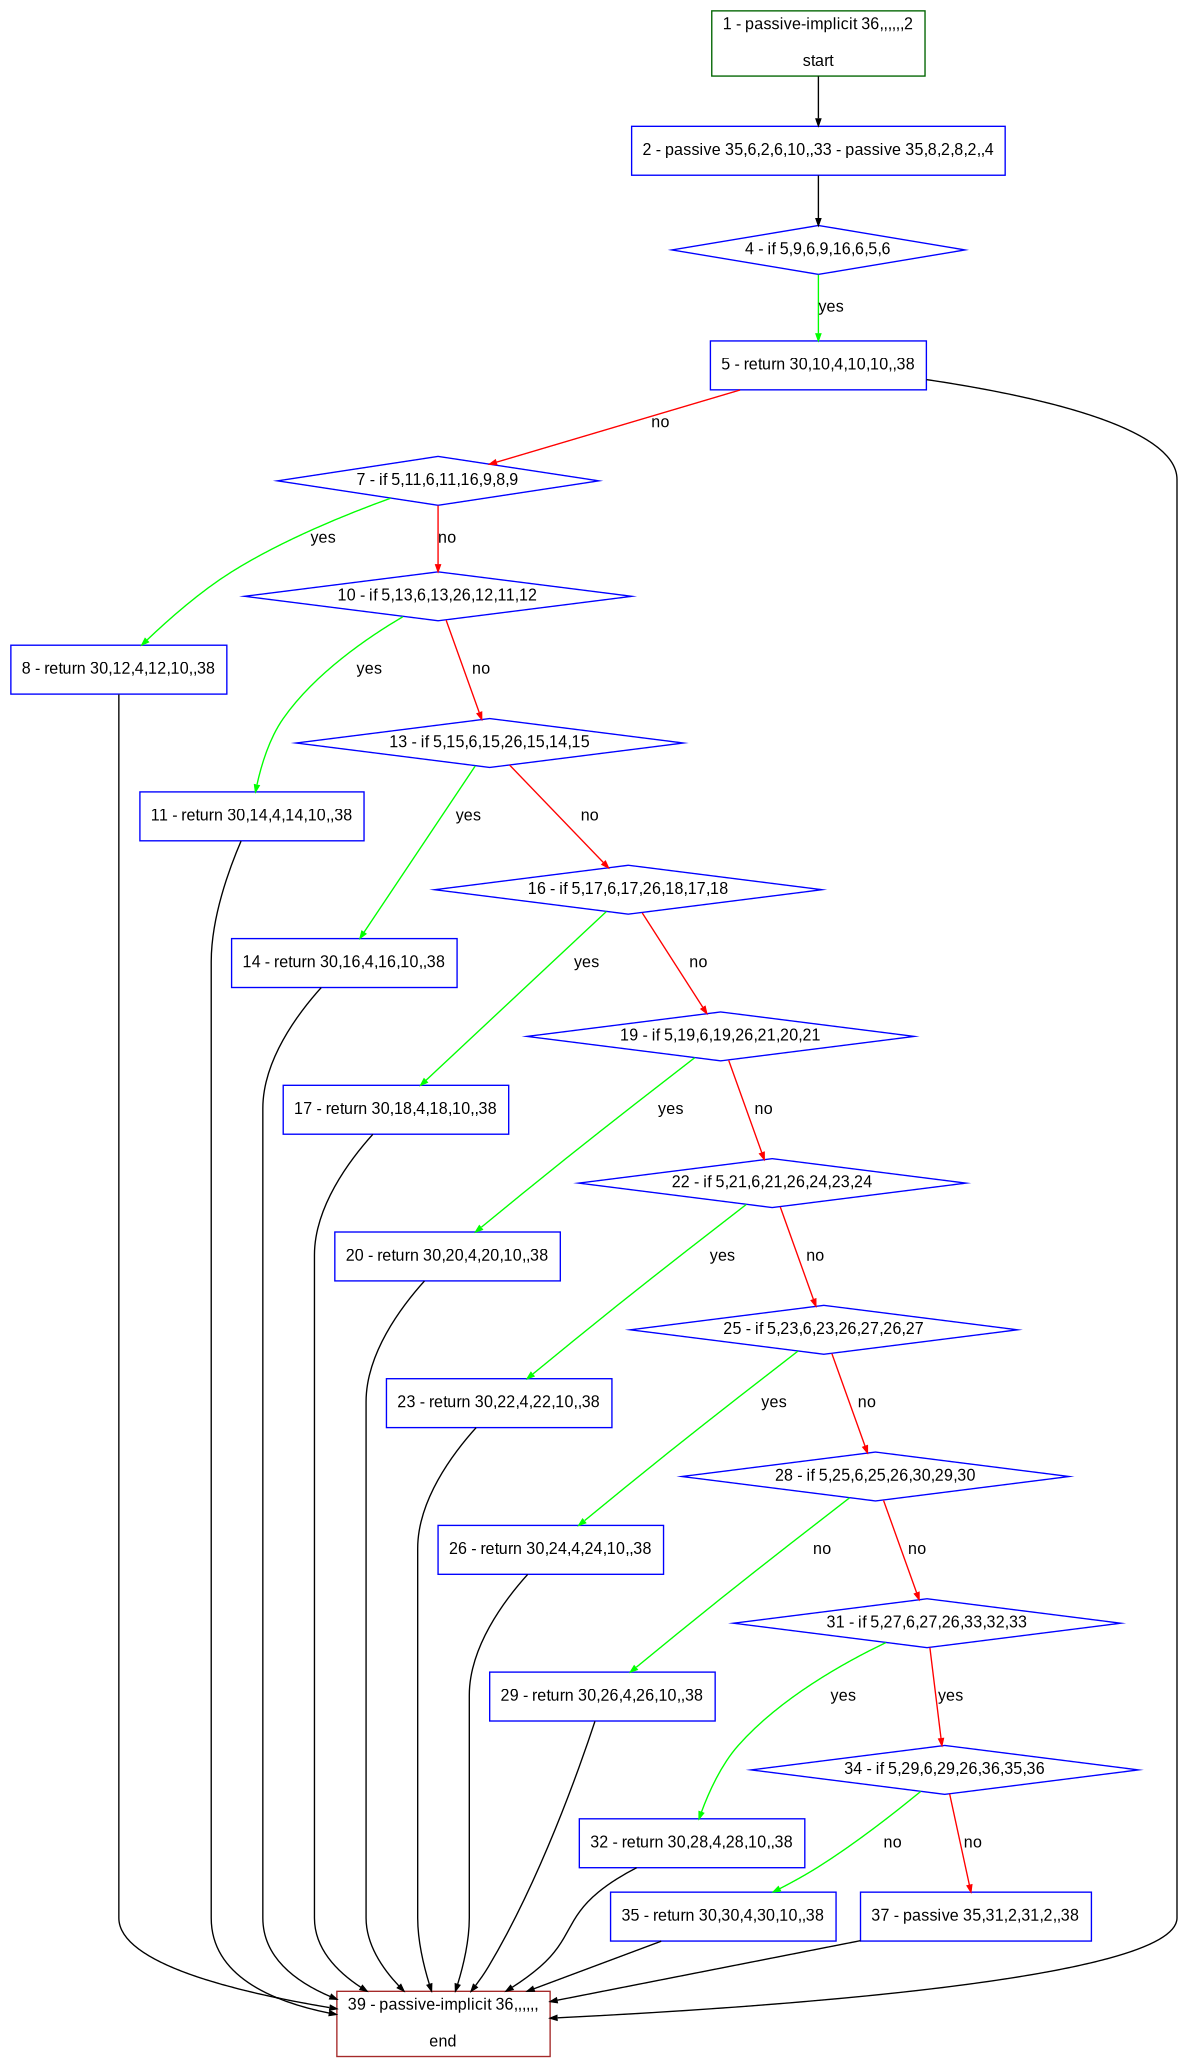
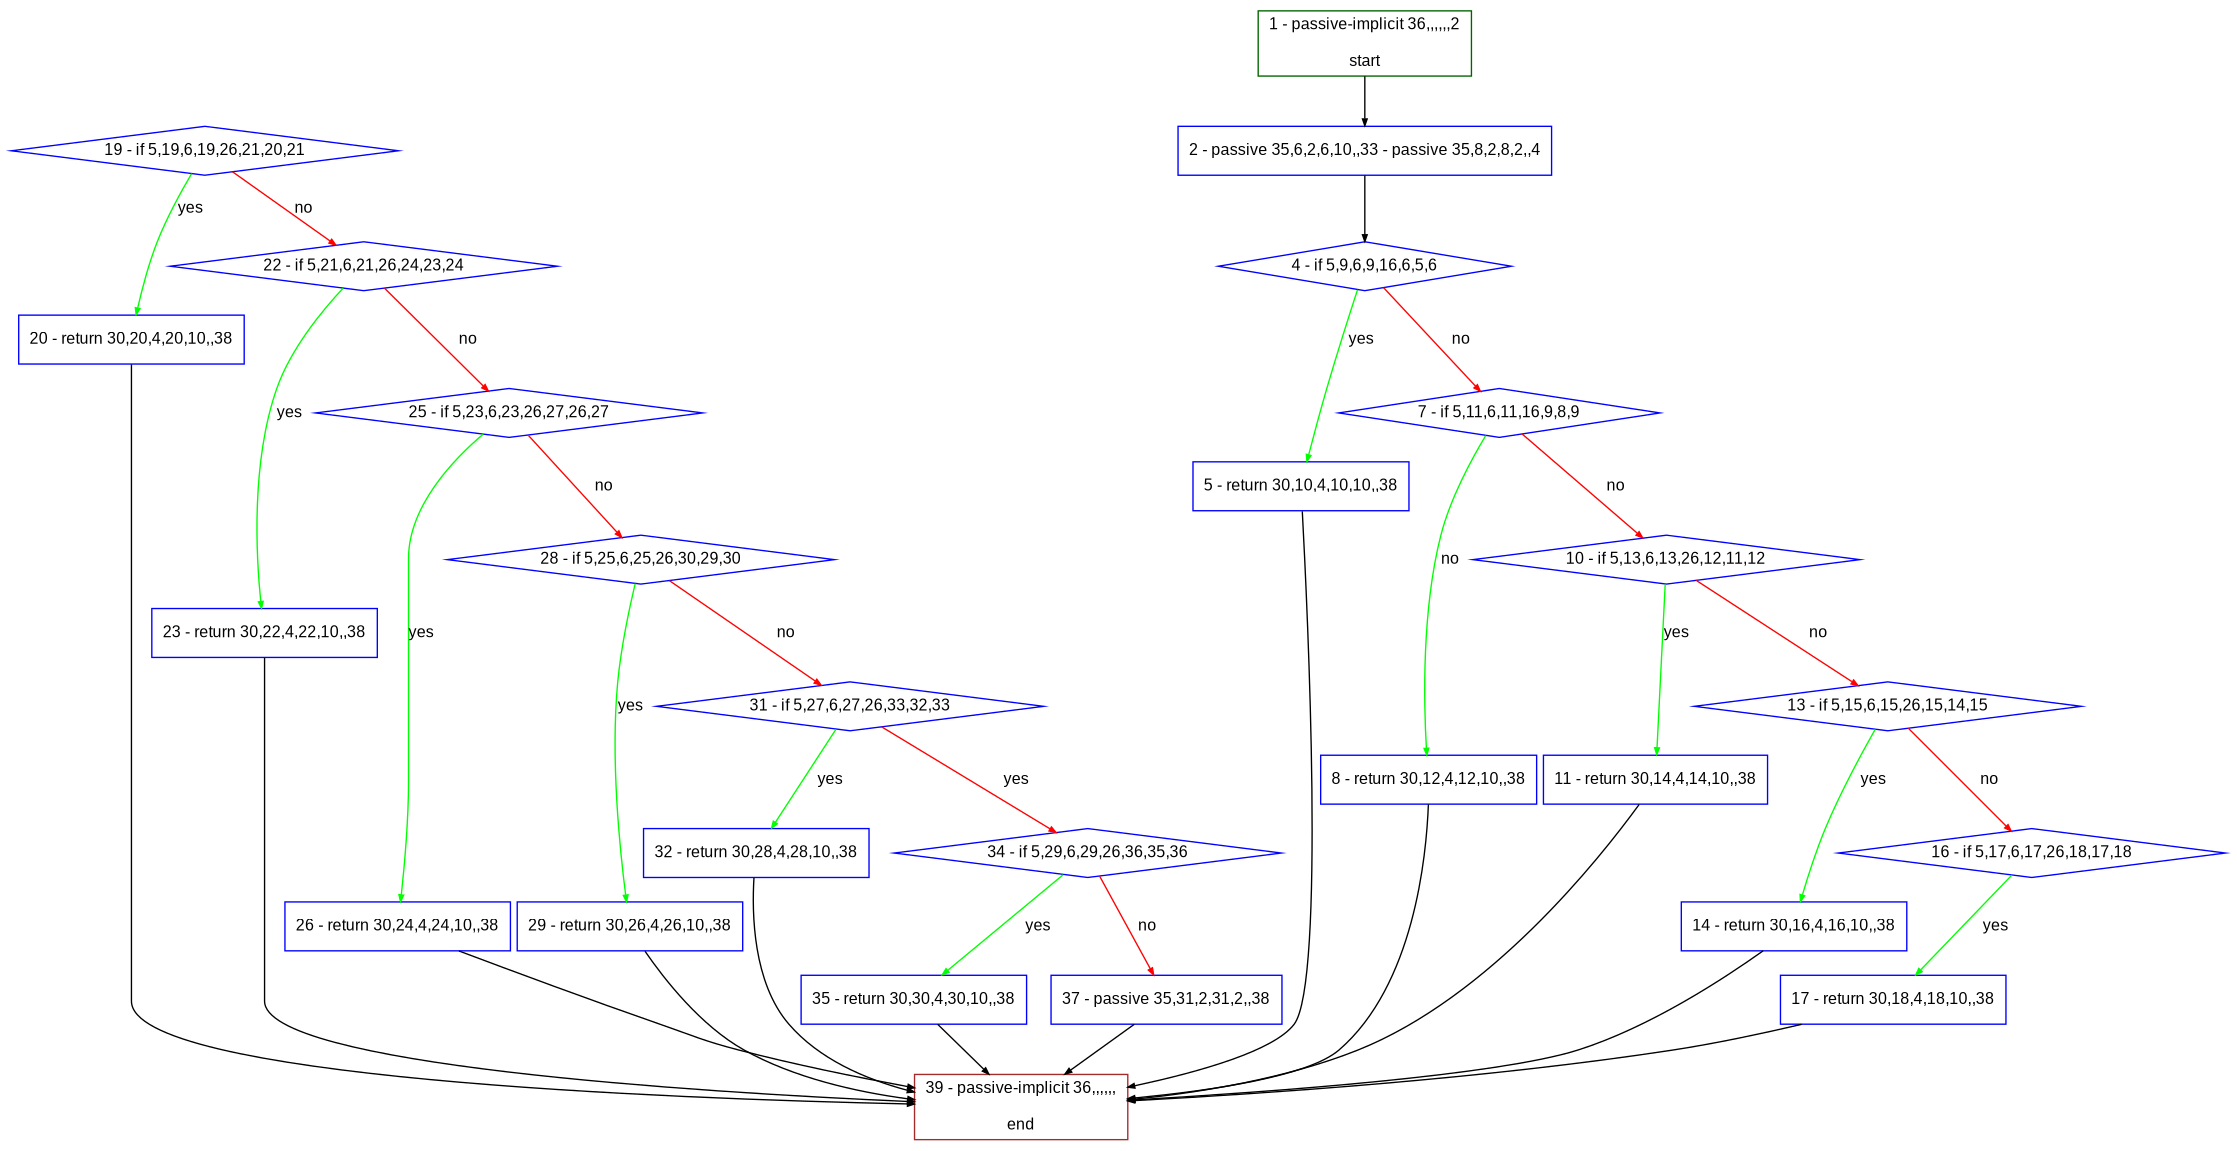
edge "5 - return 30,10,4,10,10,,38" -> "7 - if 5,11,6,11,16,9,8,9": now "4 - if 5,9,6,9,16,6,5,6" -> "7 - if 5,11,6,11,16,9,8,9"
edge "7 - if 5,11,6,11,16,9,8,9" -> "8 - return 30,12,4,12,10,,38": label "yes" -> "no"
edge "16 - if 5,17,6,17,26,18,17,18" -> "19 - if 5,19,6,19,26,21,20,21": removed, label "no"
edge "28 - if 5,25,6,25,26,30,29,30" -> "29 - return 30,26,4,26,10,,38": label "no" -> "yes"
edge "34 - if 5,29,6,29,26,36,35,36" -> "35 - return 30,30,4,30,10,,38": label "no" -> "yes"
